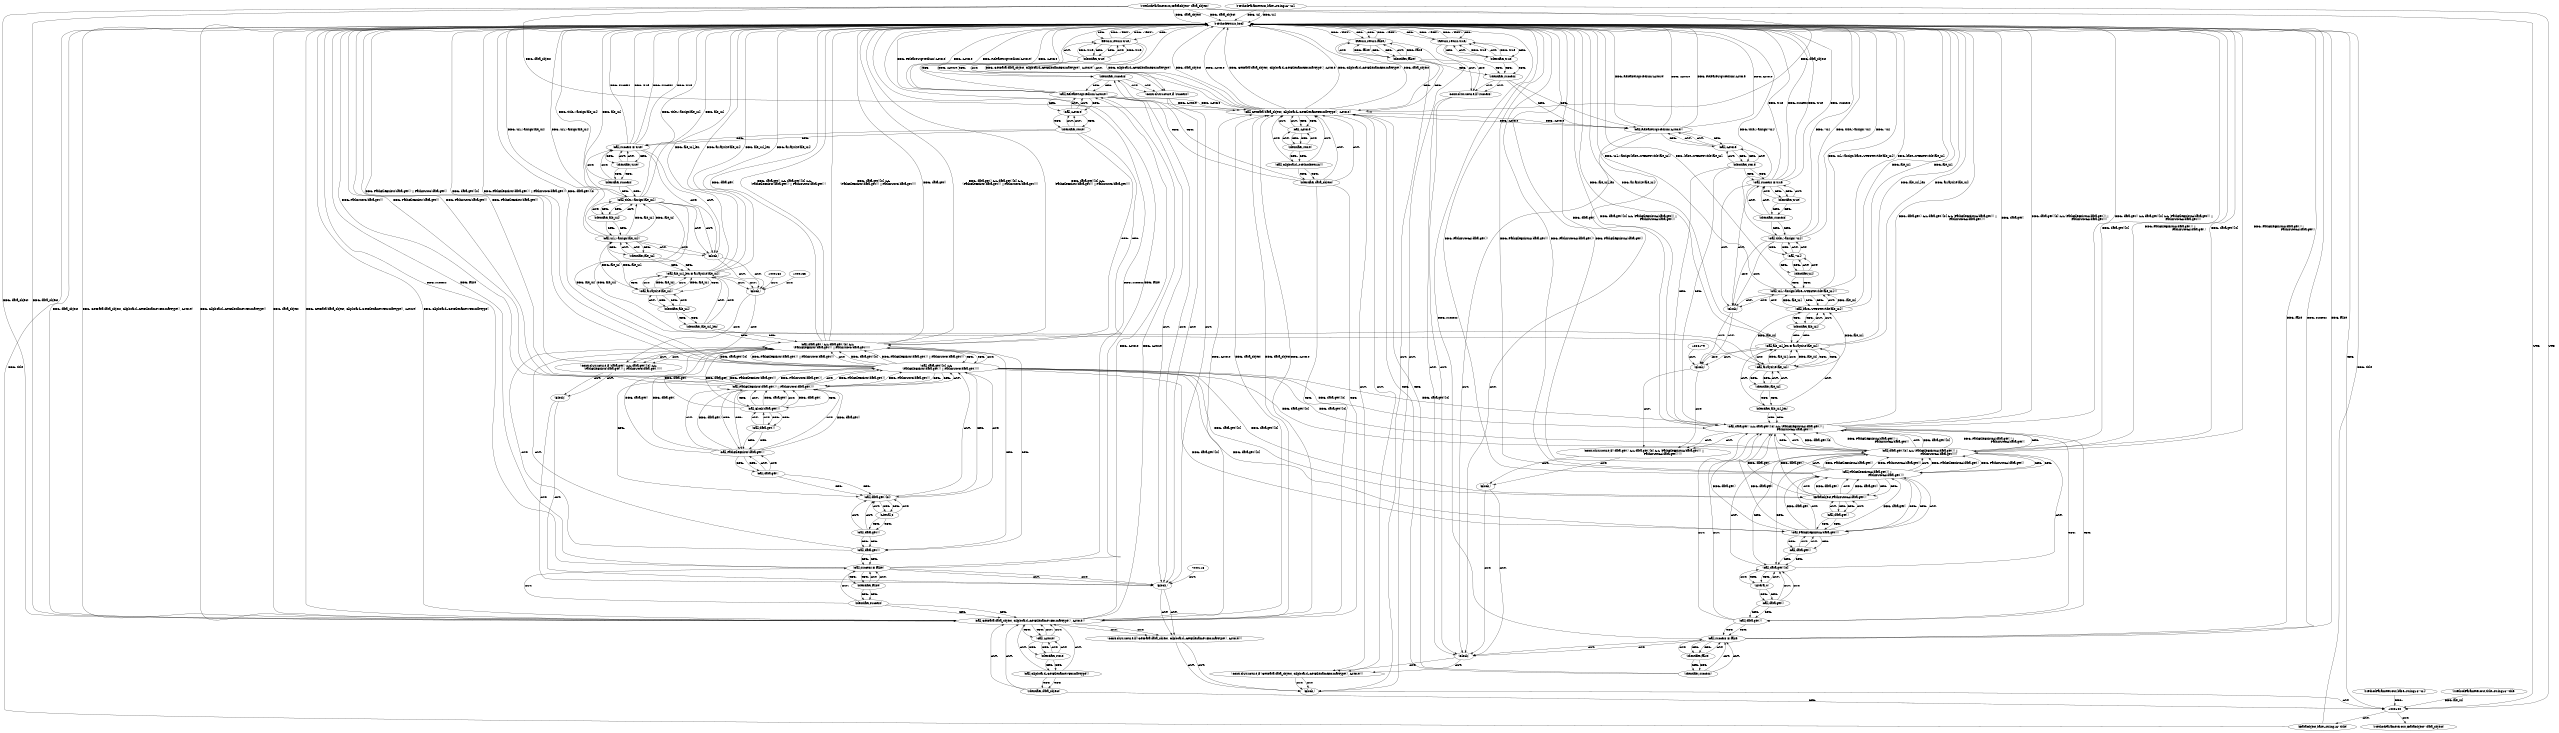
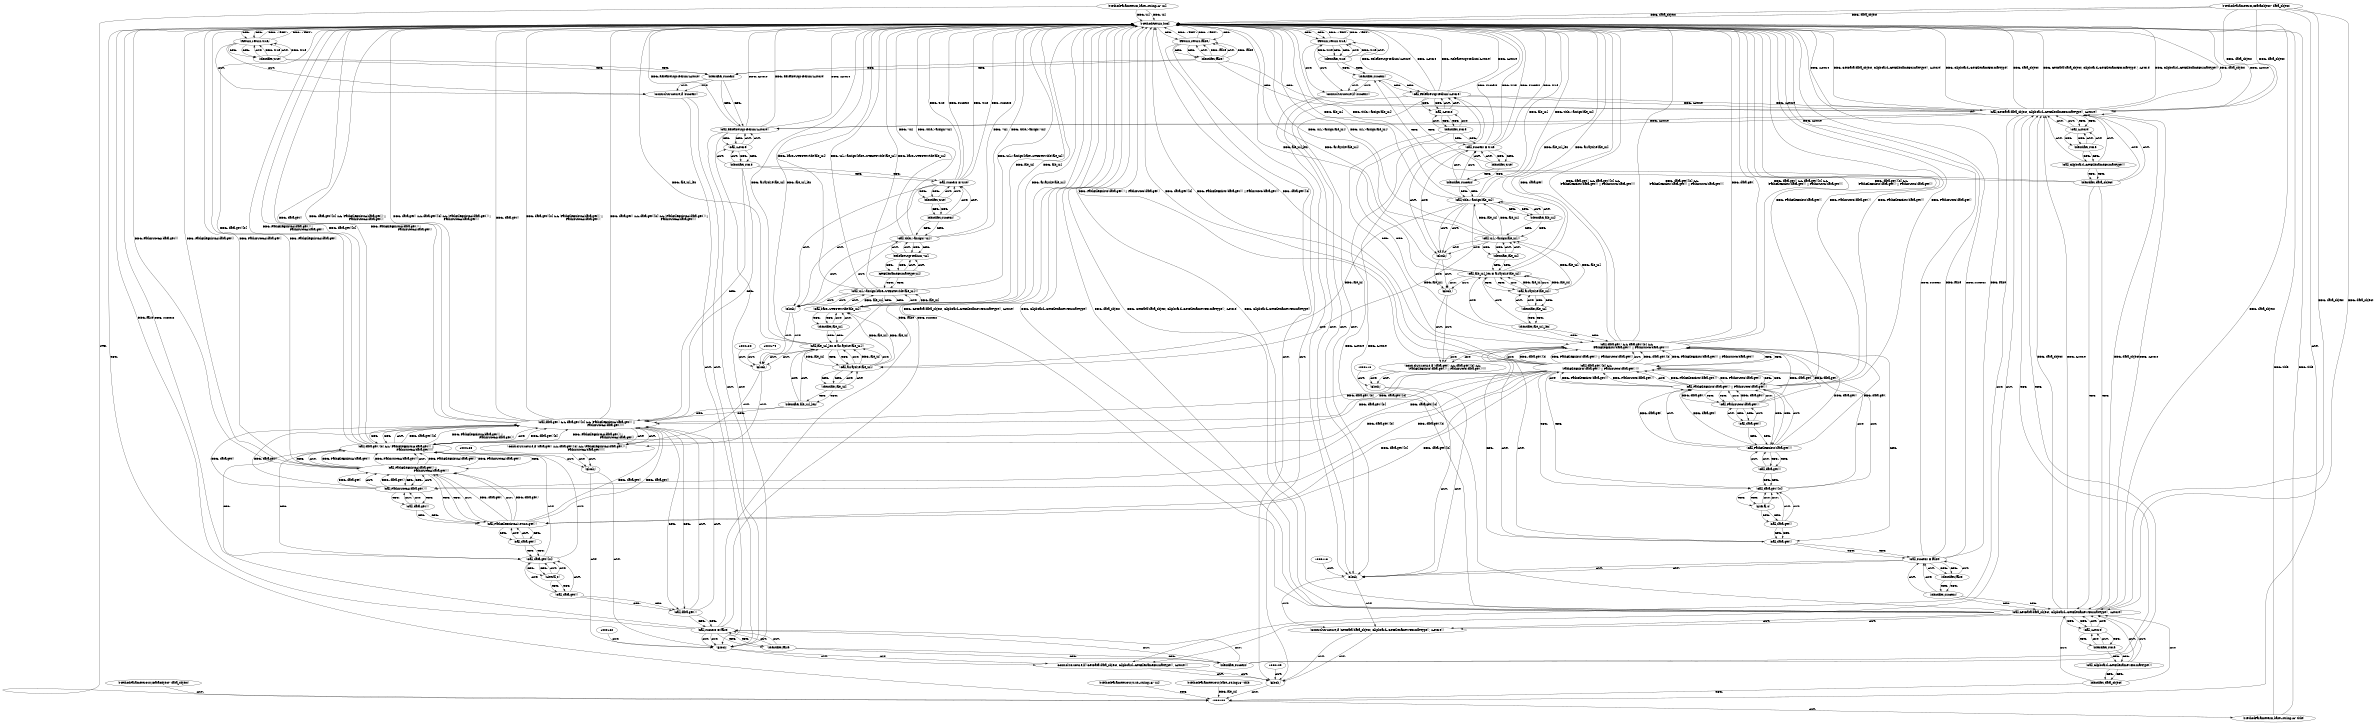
node "(Call,Clipboard::MethodReturn())": label "(Call,Clipboard::MethodReturn())" -> "(Call,Clipboard::GetFilenameFormatType())"
node "(Call,*url)": label "(Call,*url)" -> "(ReleaseStgMedium,*url)"
node "1000132": removed
node "1000133": removed
node "(Identifier,url)": label "(Identifier,url)" -> "(GetFilenameFormatType,url)"
node "1000180": added
edge "(MethodParameterIn,IDataObject* data_object)" -> "1000100": label "UTF: " -> "AST: "
node "1000118": added
node "(Call,Block(data.get()))": label "(Call,Block(data.get()))" -> "(Call,PathIsUNC(data.get()))"
node "1000165": added
node "(IDataObject,PathIsUNCA(data.get()))": label "(IDataObject,PathIsUNCA(data.get()))" -> "(Call,PathIsUNCA(data.get()))"
node "(Call,PathFileExistsA(data.get()))": label "(Call,PathFileExistsA(data.get()))" -> "(Call,PathFileExistsA(return.get()))"
node "7000113": label "7000113" -> "1000113"
node "1000160": added
node "1000105": added
node "(MethodParameterOut,base::string16* url)": label "(MethodParameterOut,base::string16* url)" -> "(MethodParameterOut,true::string16* url)"
node "(MethodParameterOut,title::string16* title)": label "(MethodParameterOut,title::string16* title)" -> "(MethodParameterOut,base::string16* title)"
edge "1000100" -> "(MethodParameterOut,IDataObject* data_object)": reversed
node "(IDataObject,base::string16* title)": label "(IDataObject,base::string16* title)" -> "(MethodParameterIn,base::string16* title)"
